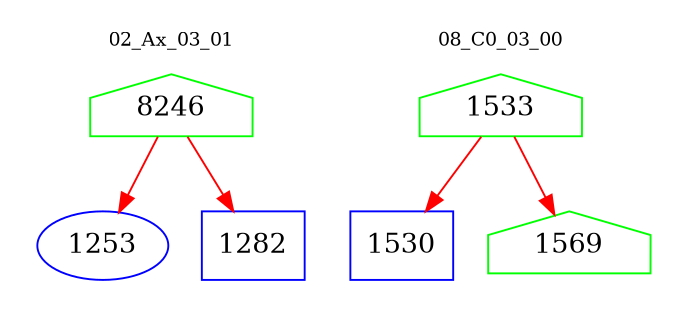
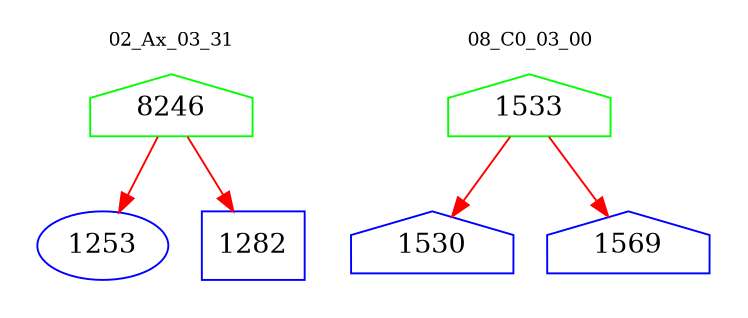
cluster "02_Ax_03_01": label "02_Ax_03_01" -> "02_Ax_03_31"
node "1530": shape box -> house
node "1569": color green -> blue
